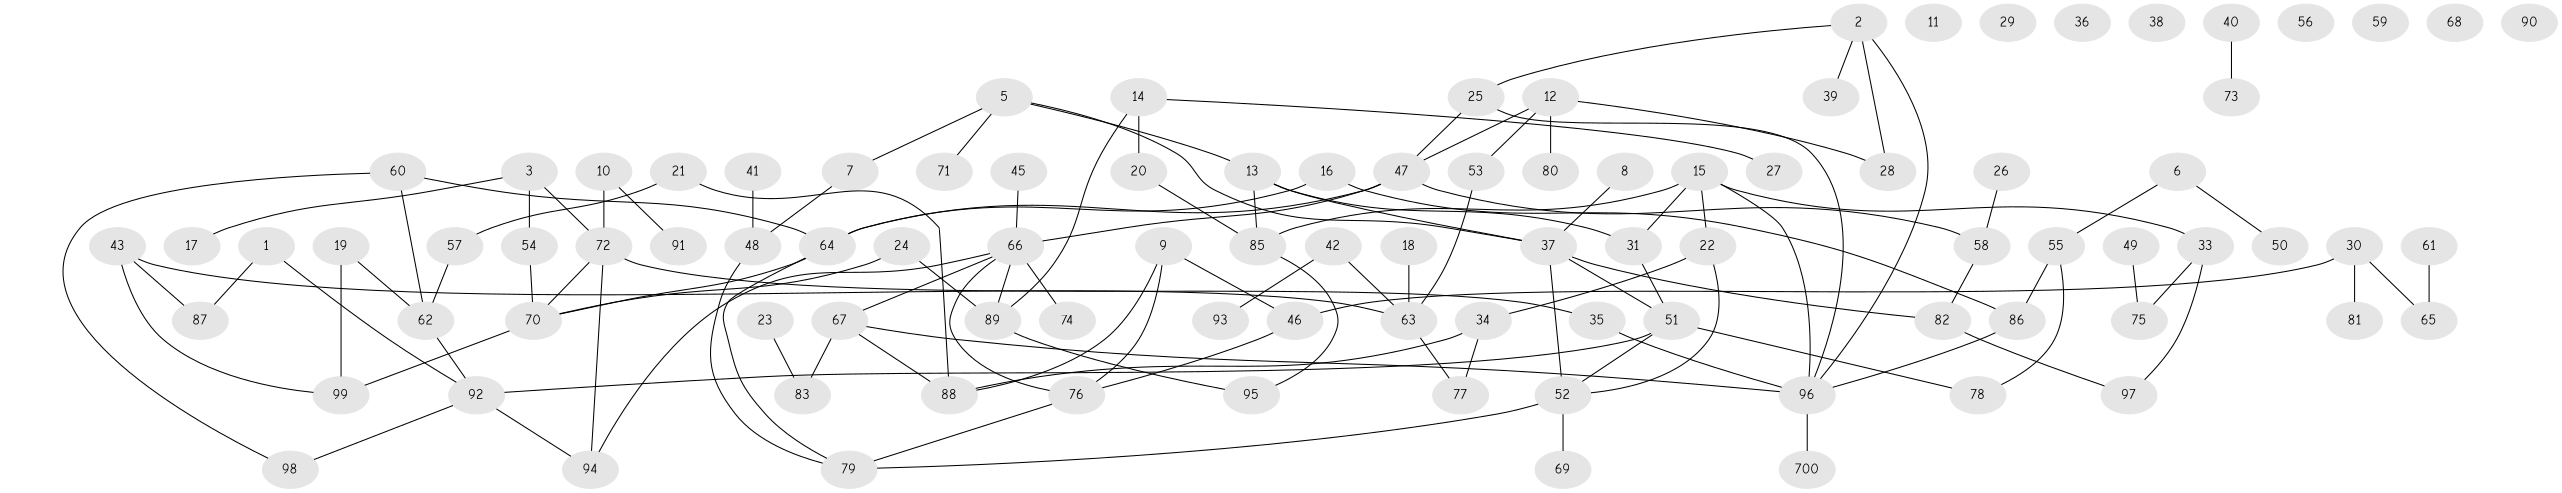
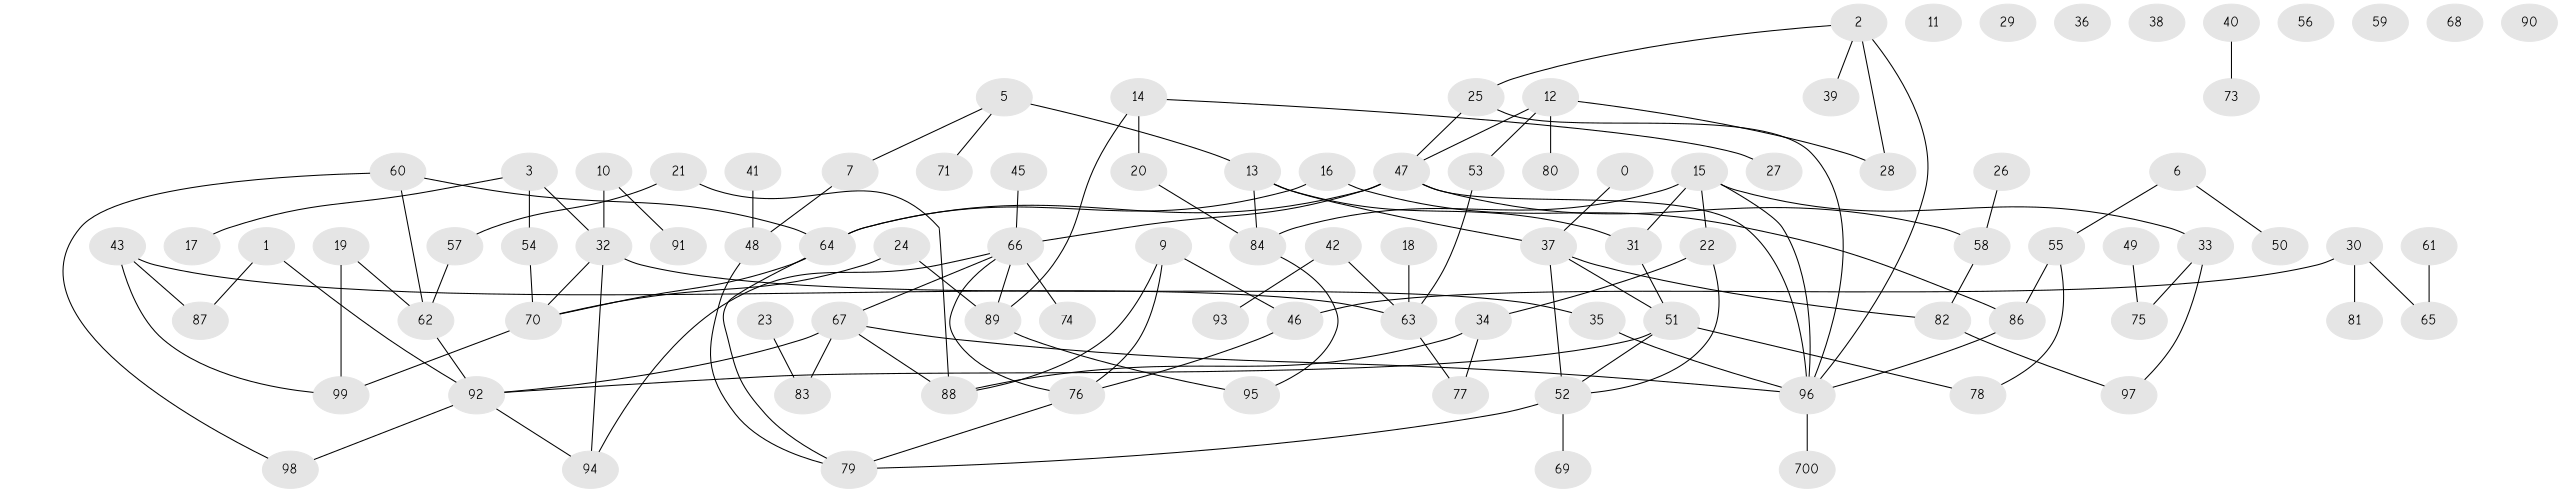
node "8": label "8" -> "0"
edge "47" -- "96": added
edge "5" -- "37": removed
node "72": label "72" -> "32"
node "85": label "85" -> "84"
edge "67" -- "92": added
